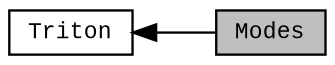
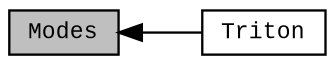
edge "Modes" -> "Triton": reversed
